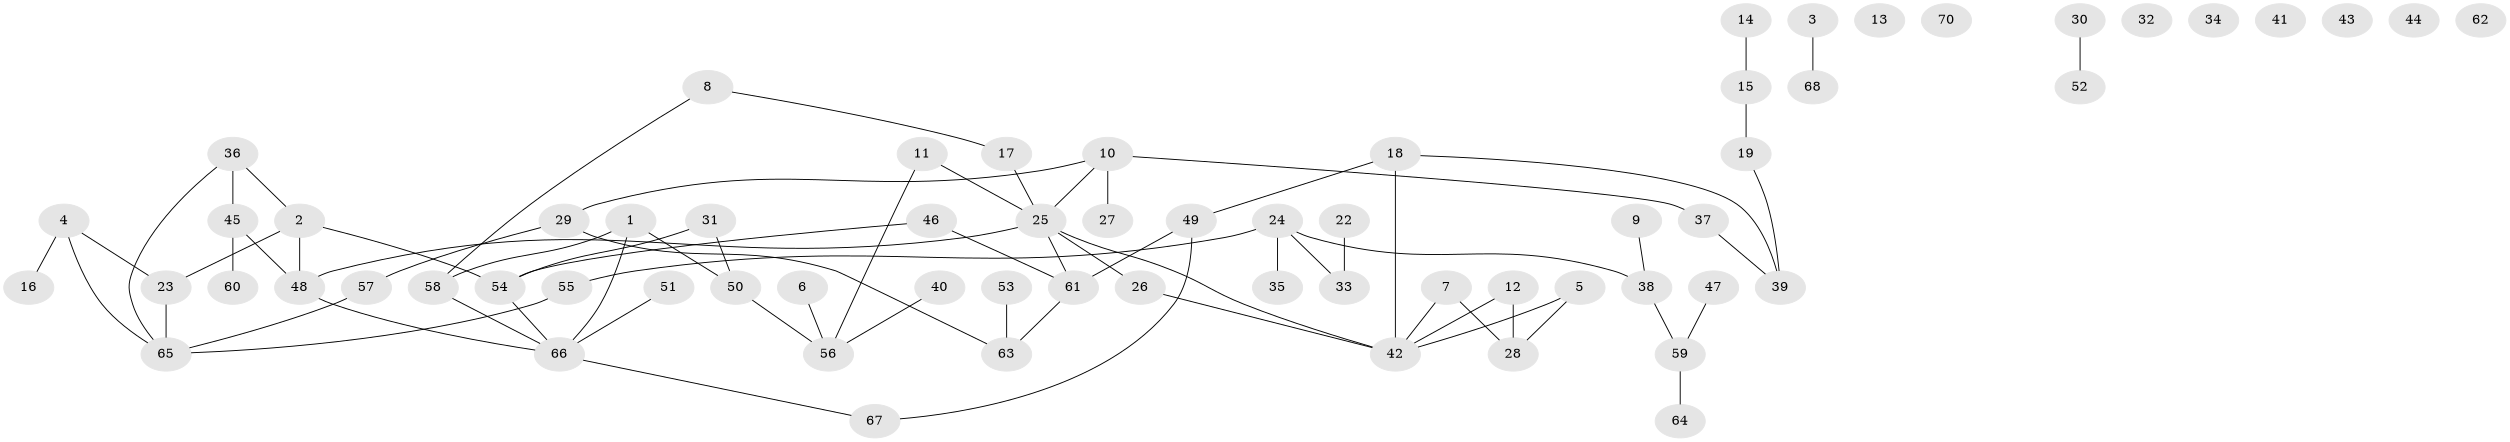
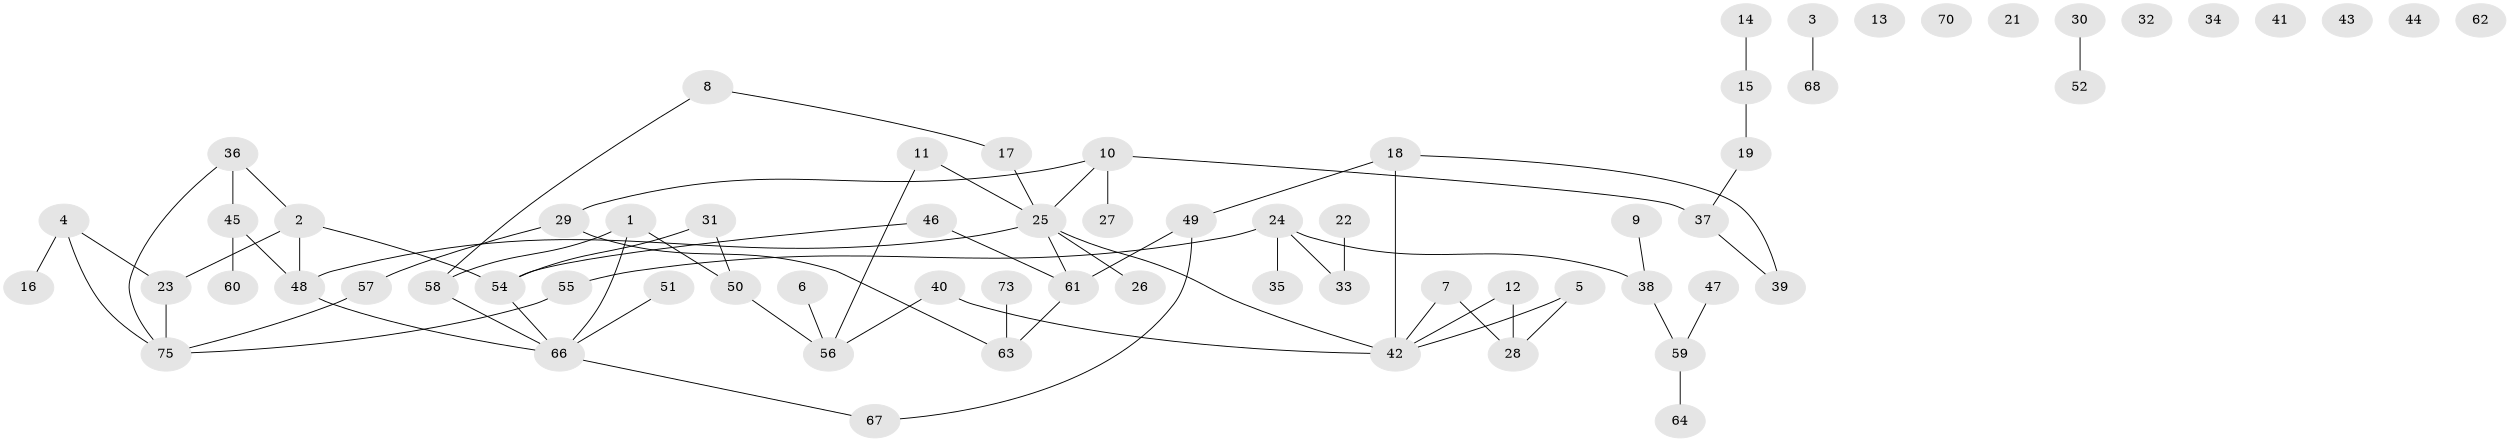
node "21": added
edge "19" -- "39": now "19" -- "37"
node "53": label "53" -> "73"
edge "26" -- "42": now "40" -- "42"
node "65": label "65" -> "75"
